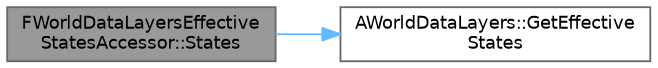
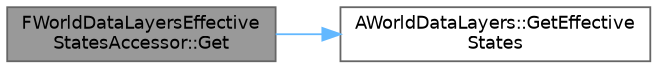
node "FWorldDataLayersEffective StatesAccessor::States": label "FWorldDataLayersEffective StatesAccessor::States" -> "FWorldDataLayersEffective StatesAccessor::Get"
